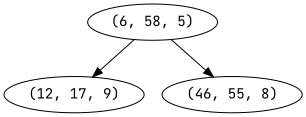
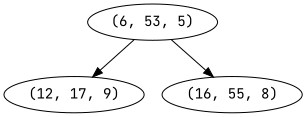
node "(6, 58, 5)": label "(6, 58, 5)" -> "(6, 53, 5)"
node "(46, 55, 8)": label "(46, 55, 8)" -> "(16, 55, 8)"
